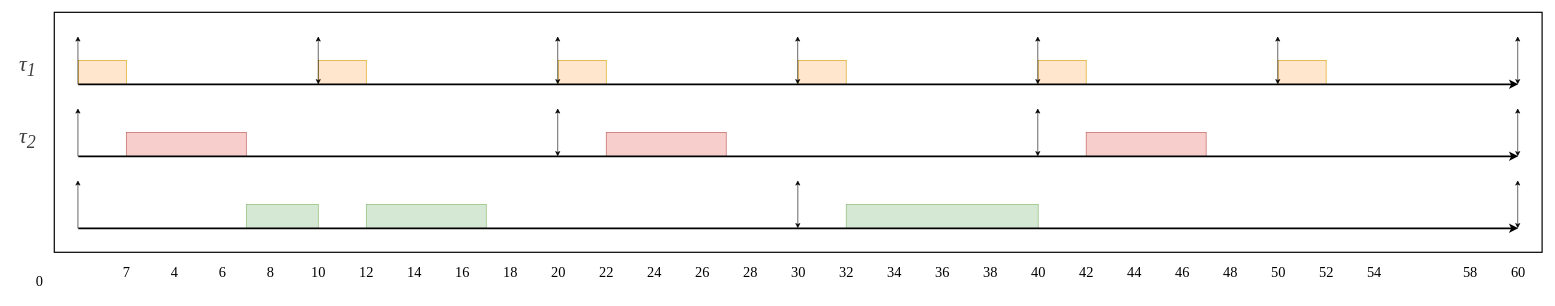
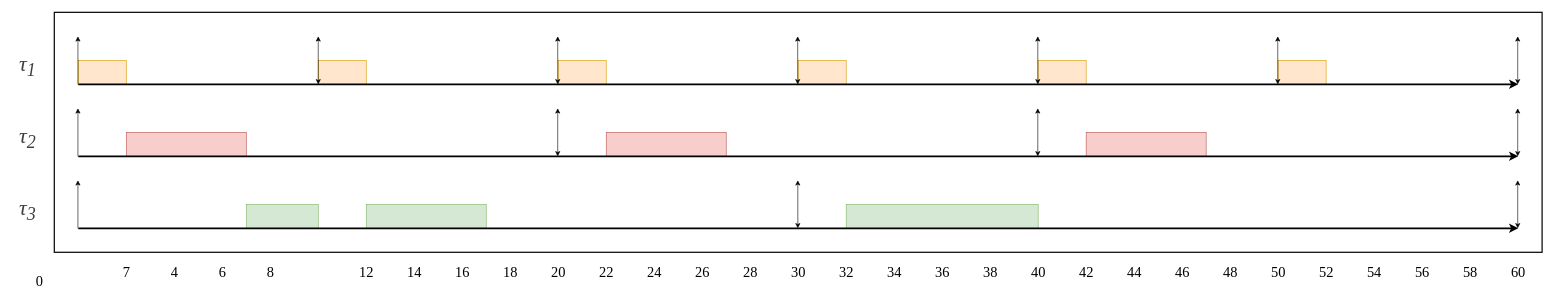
node "τ3": added
node "10": removed
node "56": added
